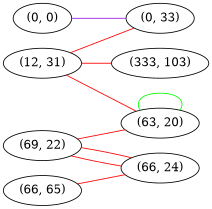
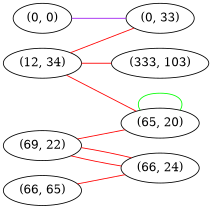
node "(12, 31)": label "(12, 31)" -> "(12, 34)"
node "(63, 20)": label "(63, 20)" -> "(65, 20)"
